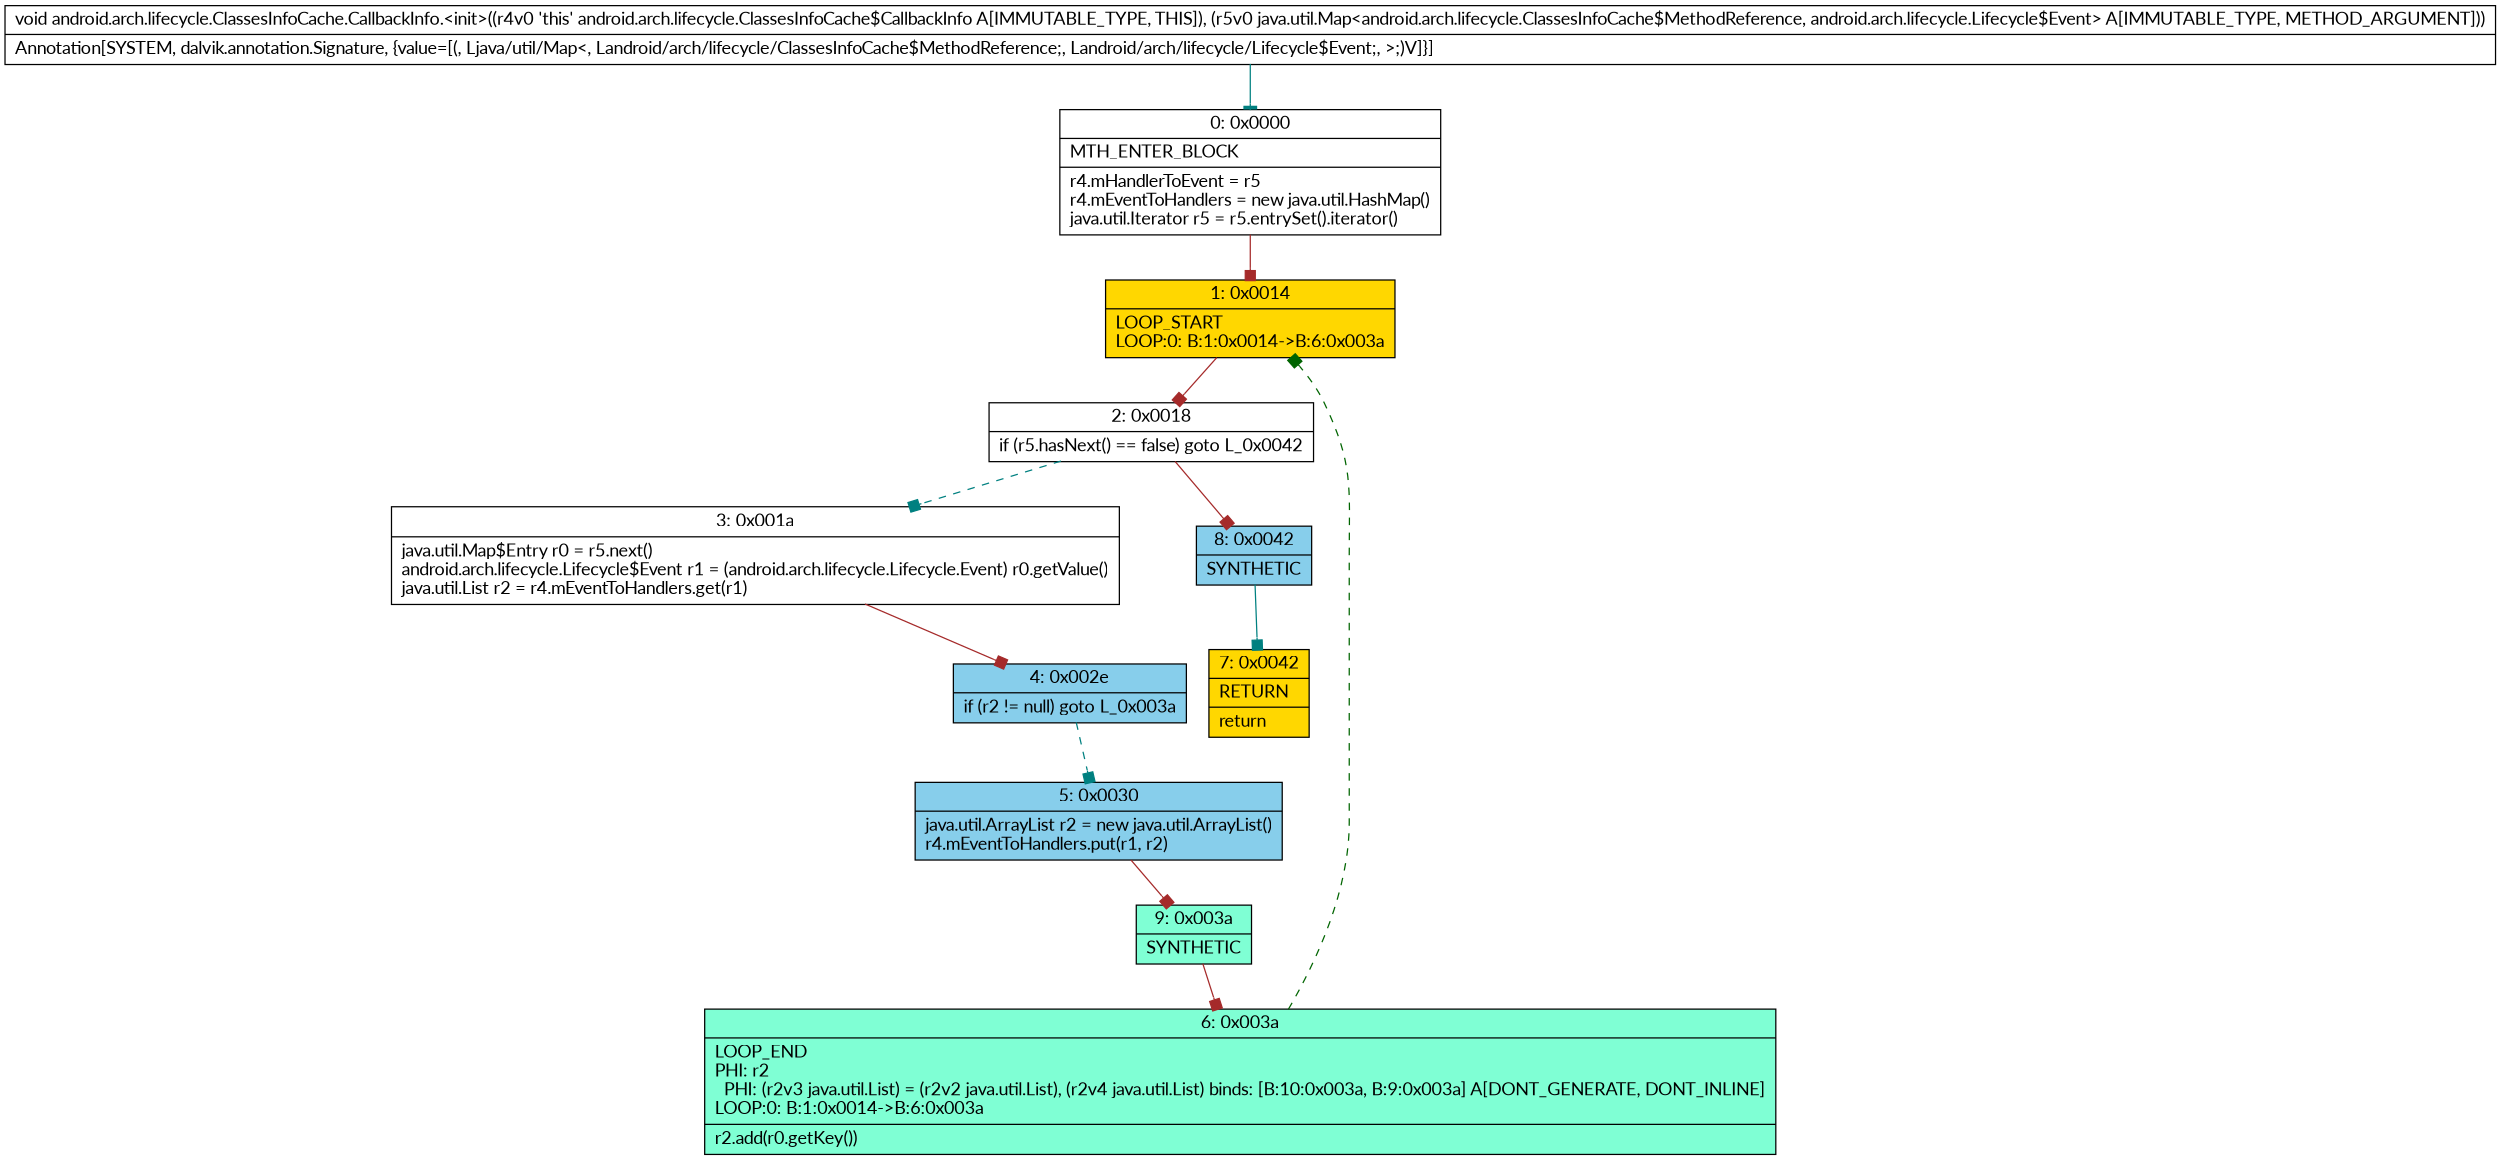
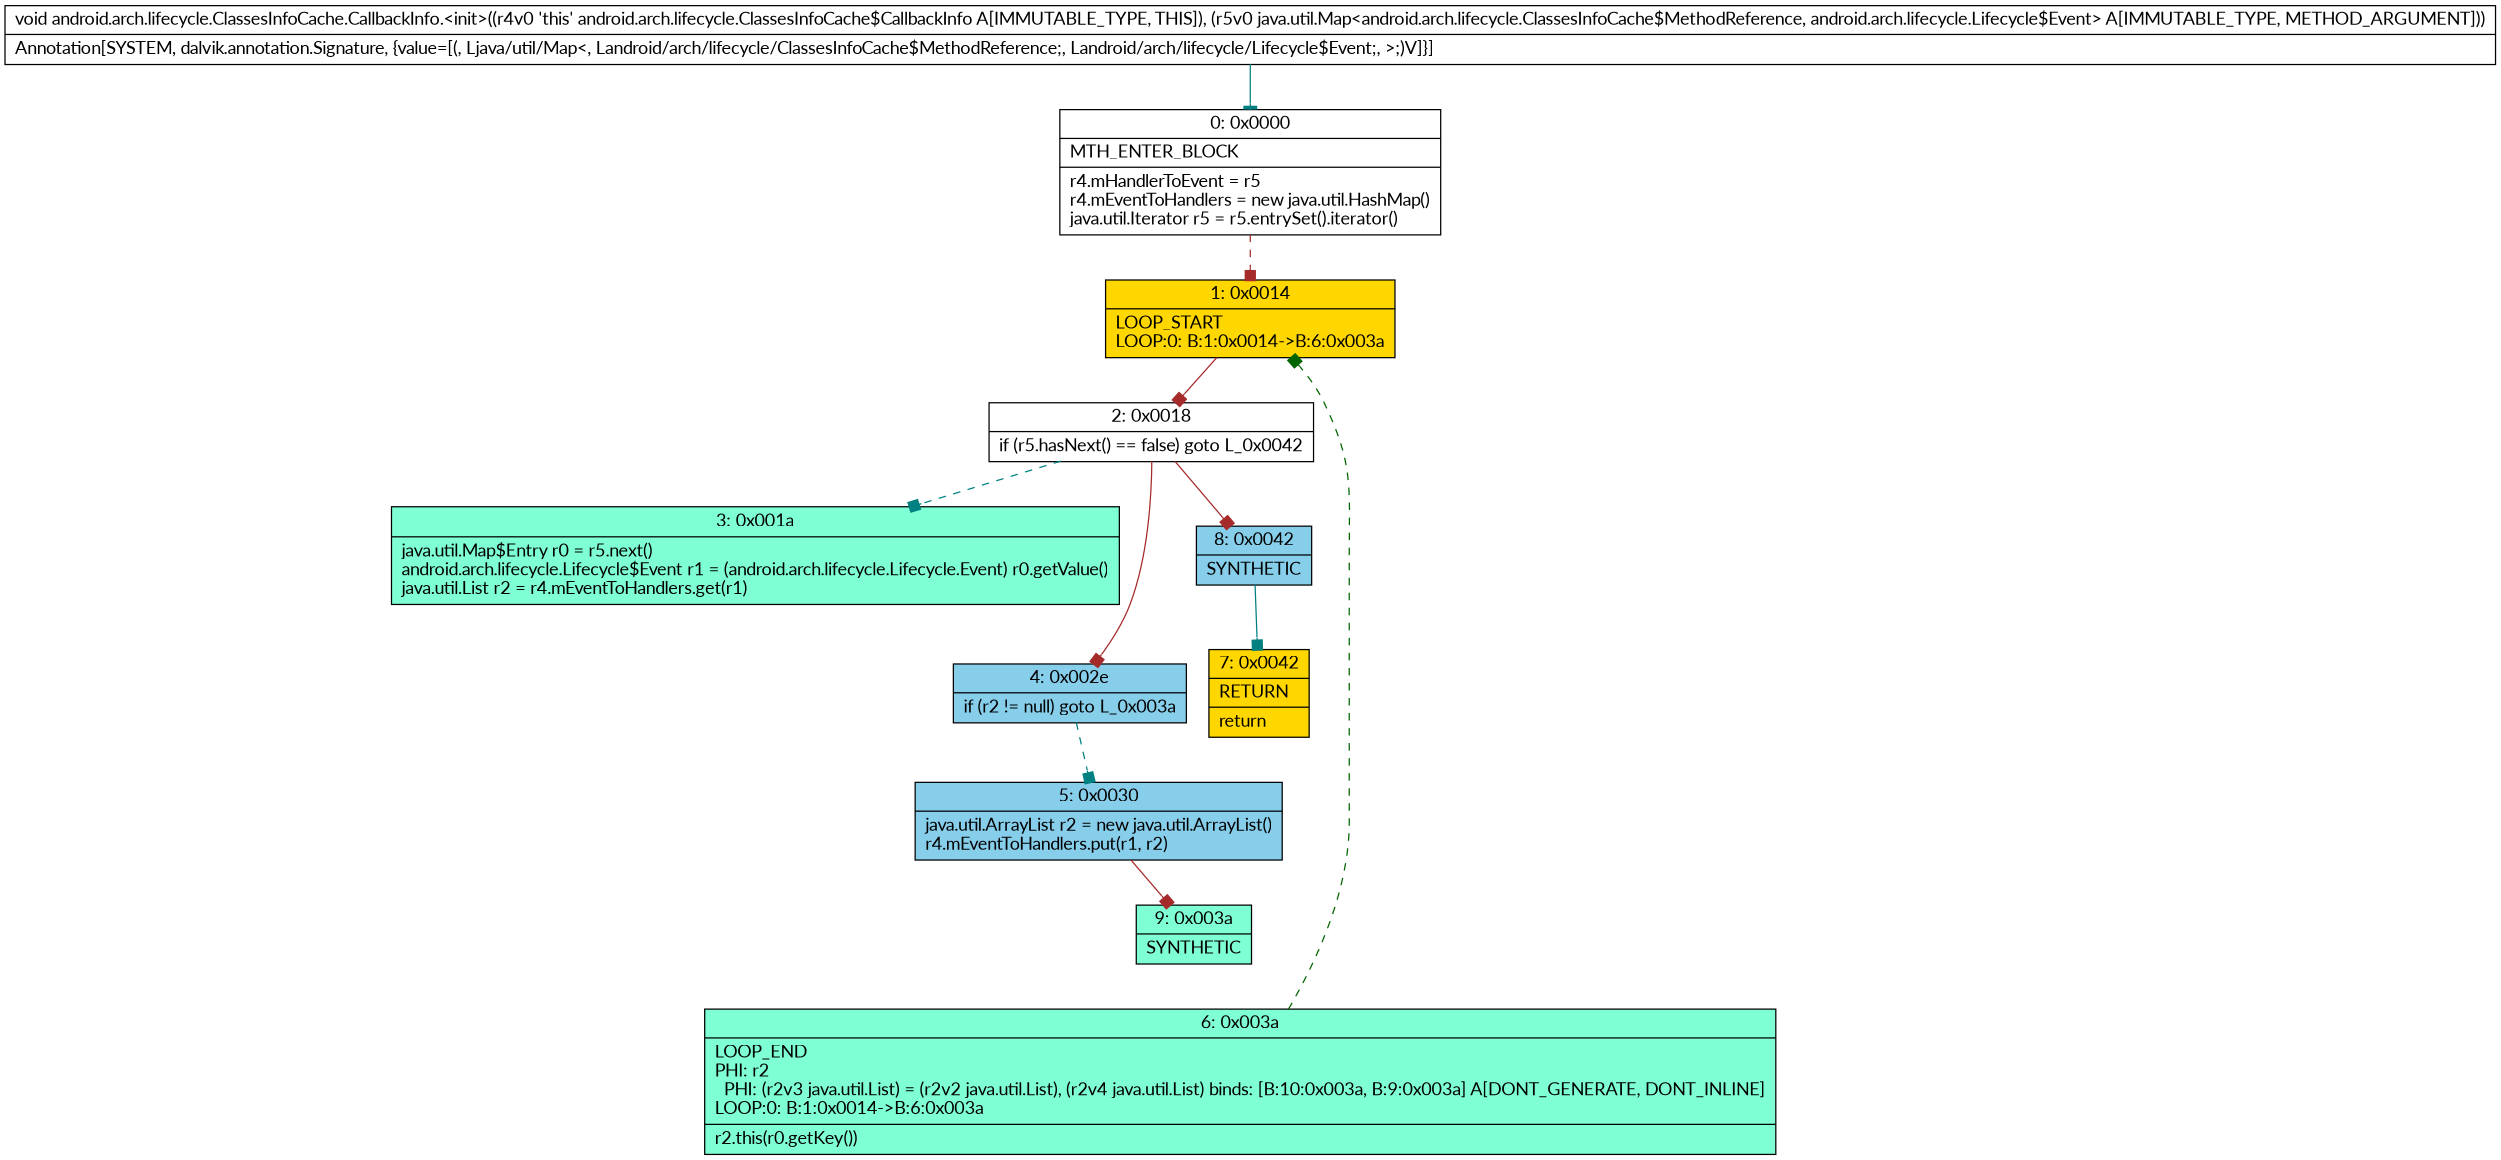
edge "0: 0x0000" -> "1: 0x0014": style solid -> dashed
node "3: 0x001a": fillcolor white -> aquamarine
edge "3: 0x001a" -> "4: 0x002e": now "2: 0x0018" -> "4: 0x002e"
edge "9: 0x003a" -> "6: 0x003a": removed
node "6: 0x003a": text "r2.add(r0.getKey())" -> "r2.this(r0.getKey())"
